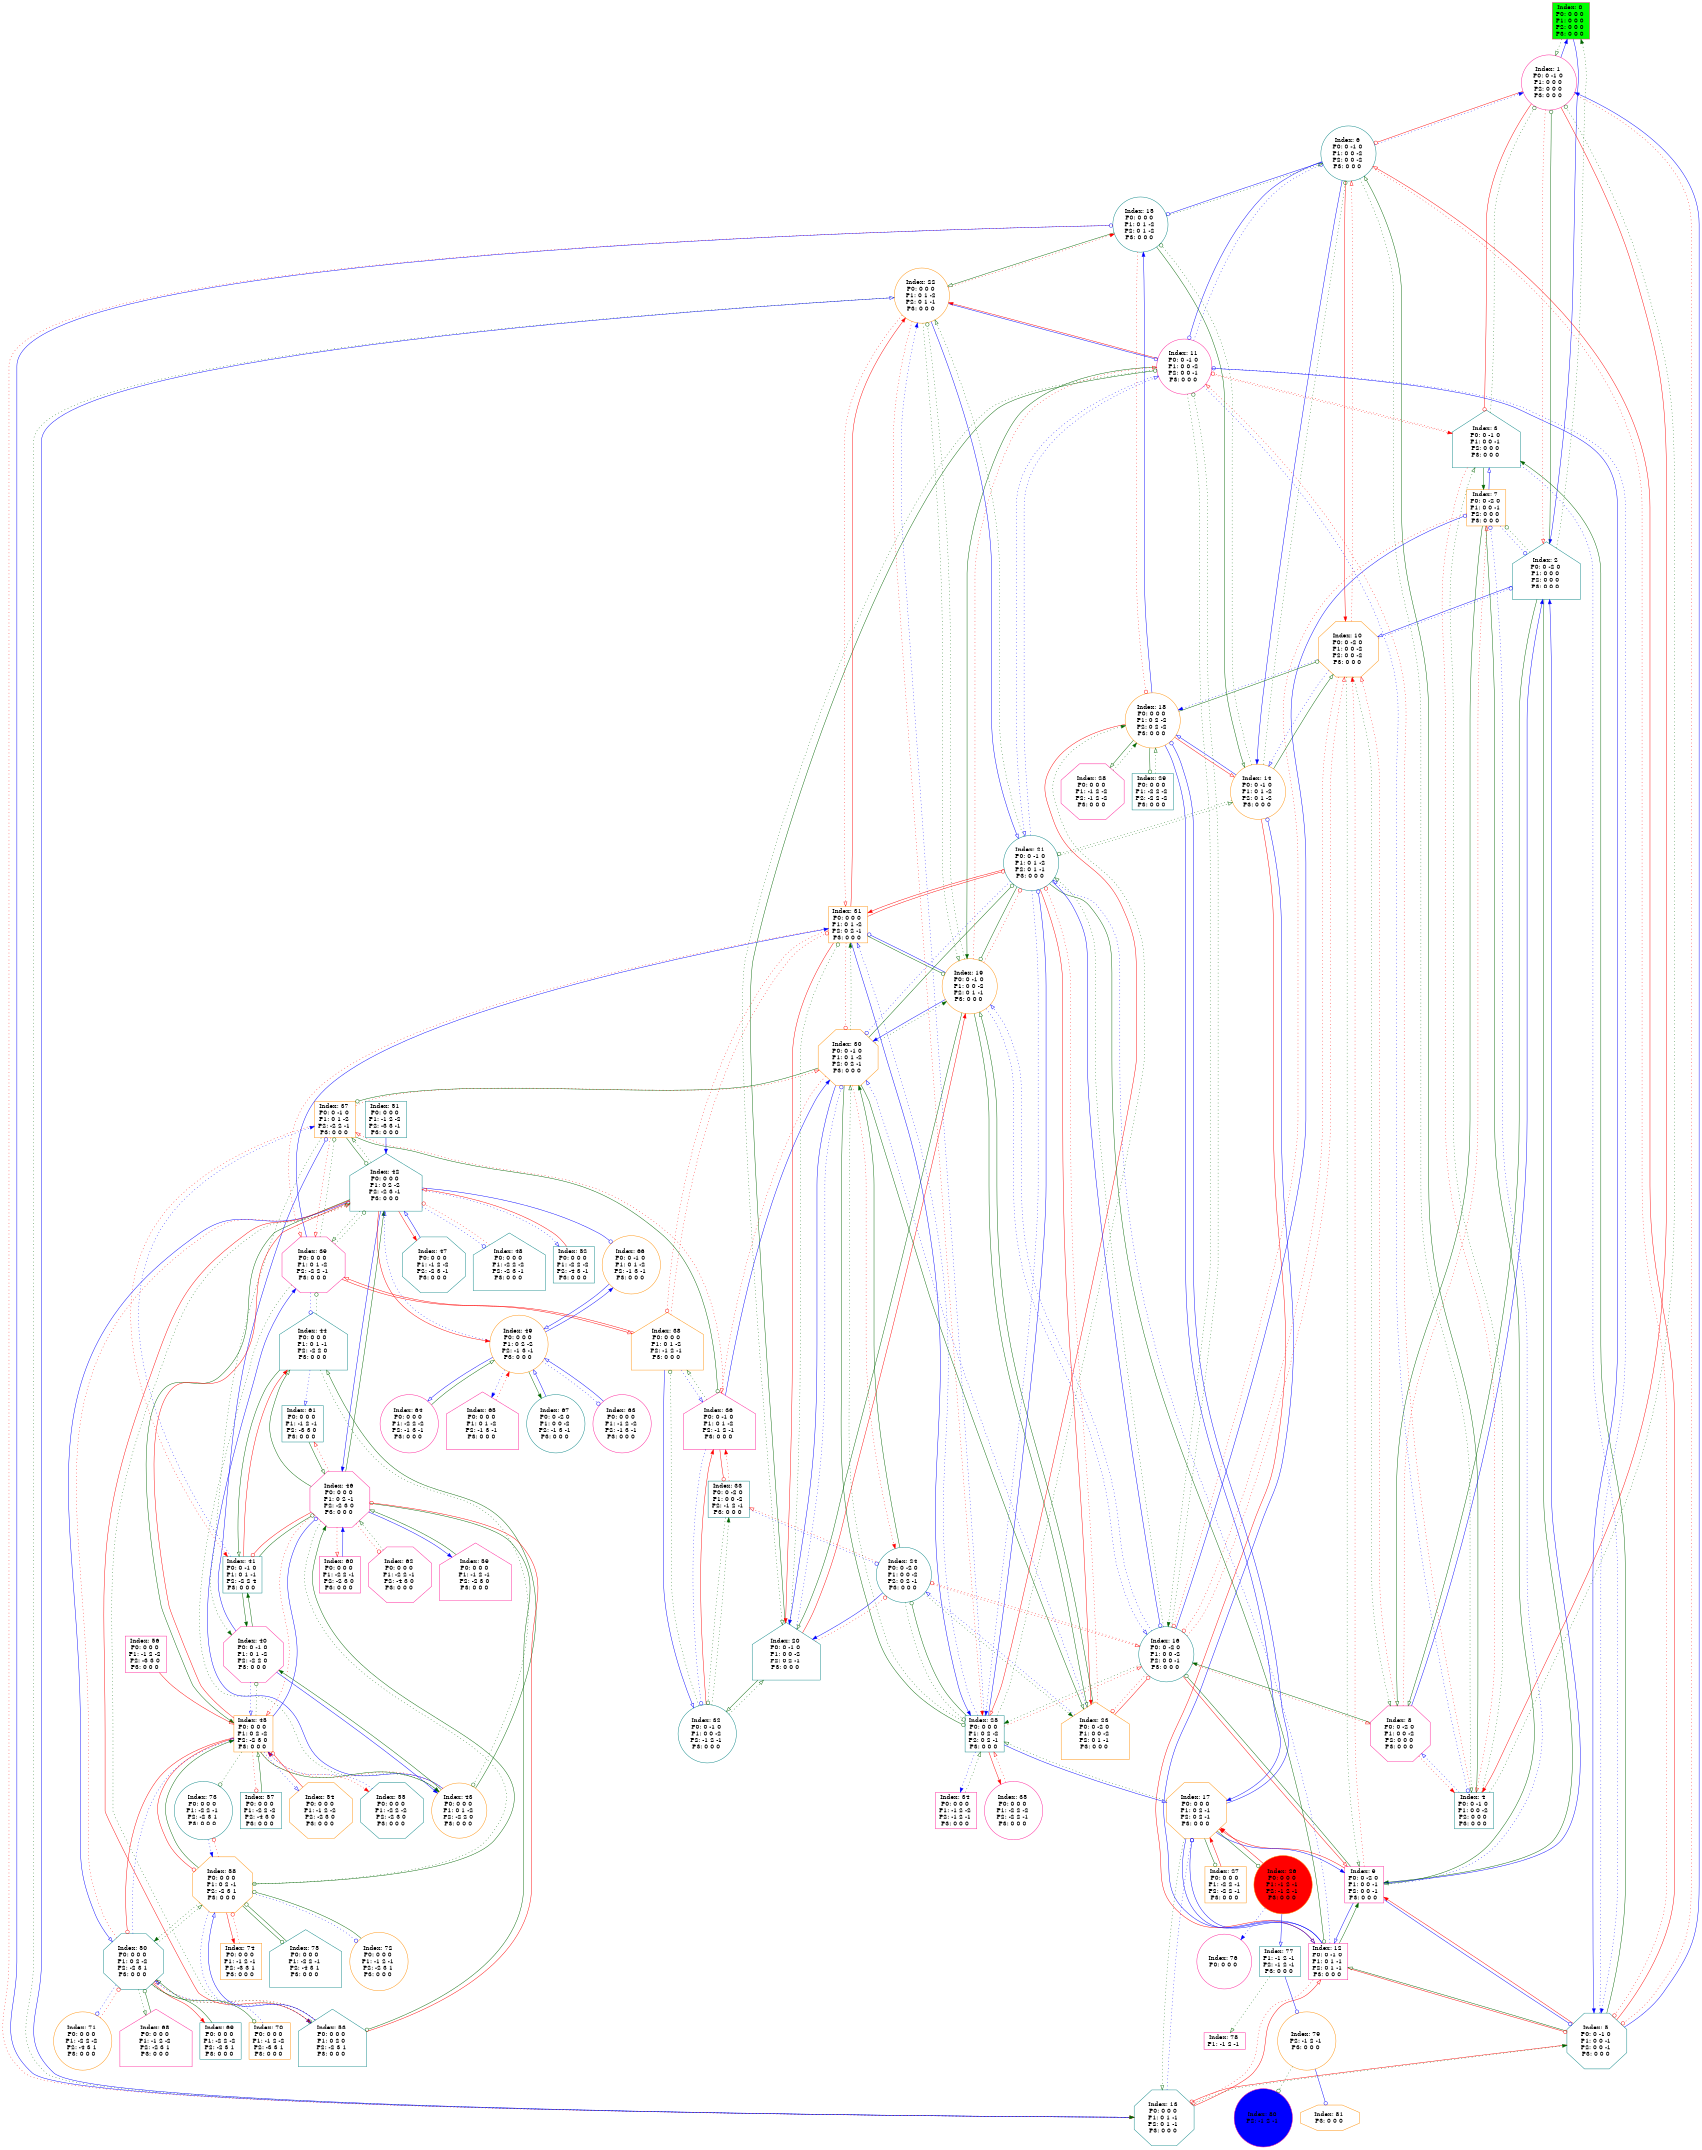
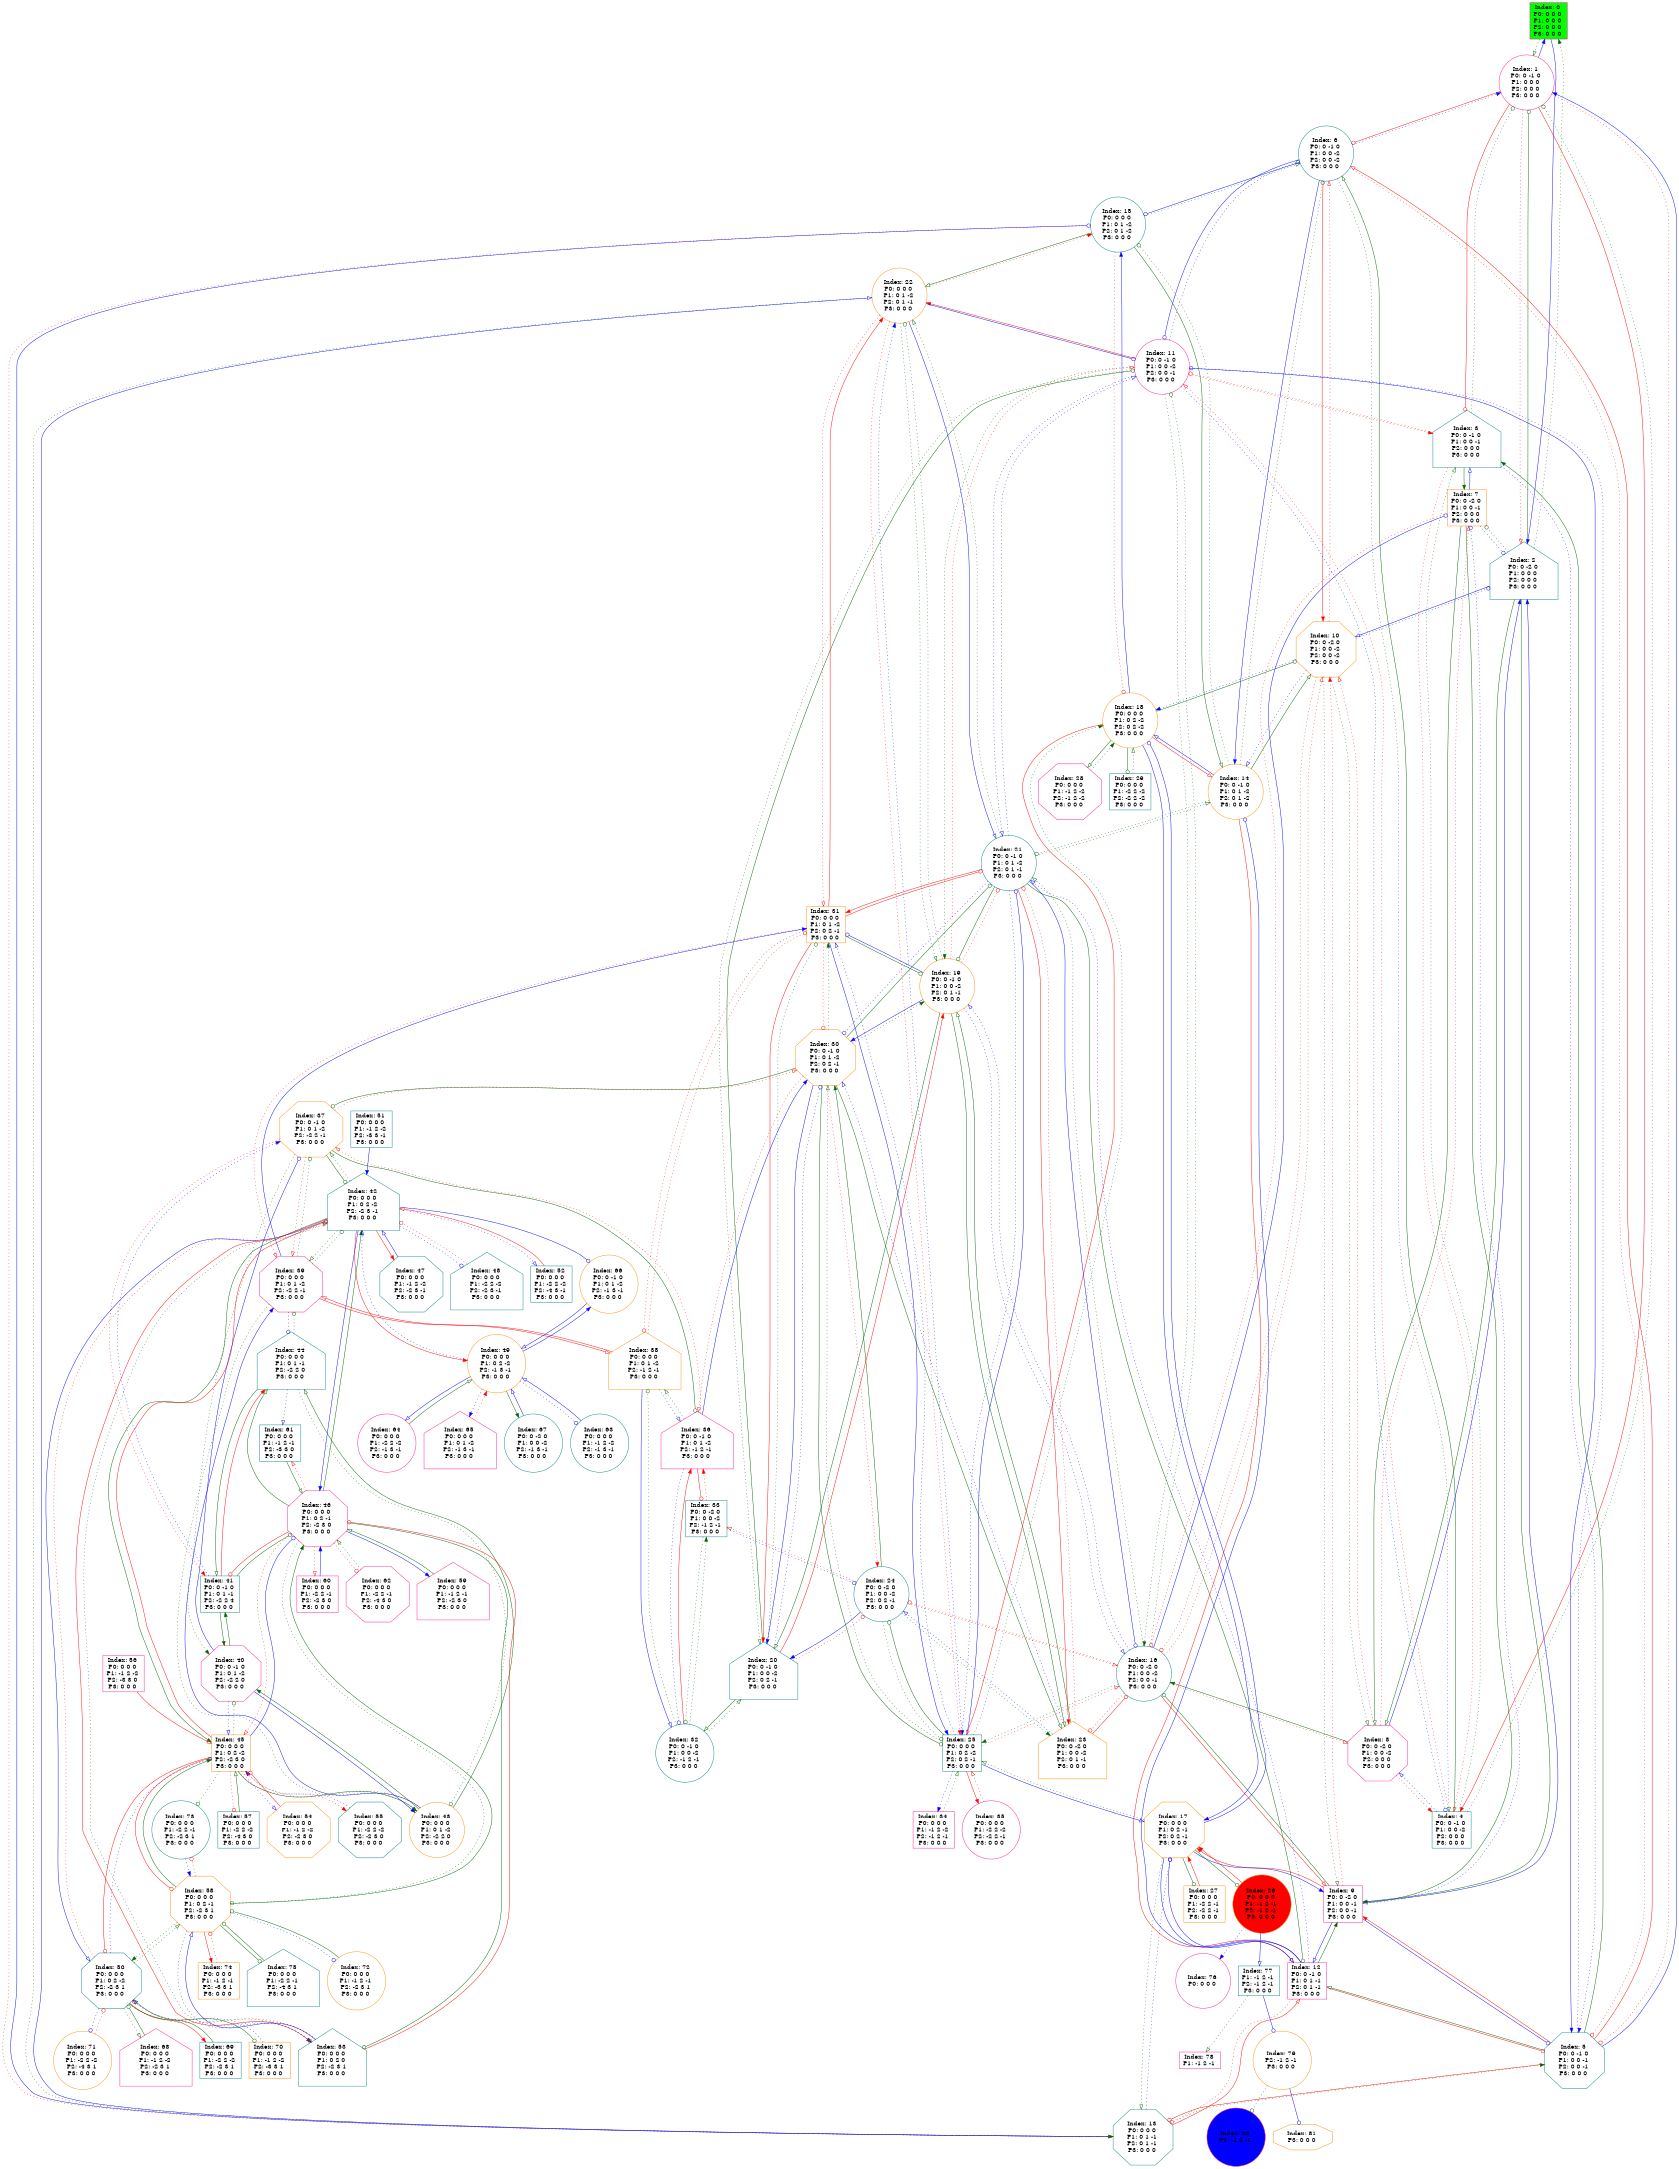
edge "Index: 11 P0: 0 -1 0 P1: 0 0 -2 P2: 0 0 -1 P3: 0 0 0" -> "Index: 19 P0: 0 -1 0 P1: 0 0 -2 P2: 0 1 -1 P3: 0 0 0": style solid -> dotted
node "Index: 37 P0: 0 -1 0 P1: 0 1 -2 P2: -2 2 -1 P3: 0 0 0": shape box -> octagon
node "Index: 63 P0: 0 0 0 P1: -1 2 -2 P2: -1 3 -1 P3: 0 0 0": color deeppink -> teal
